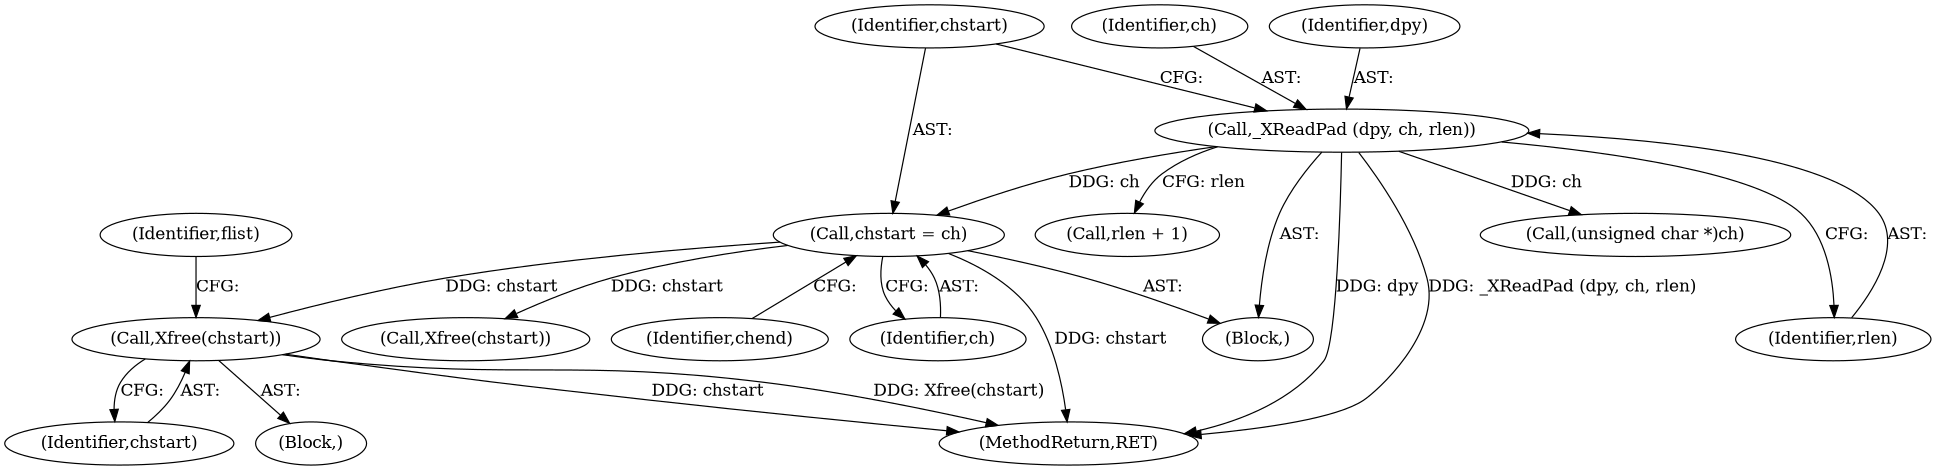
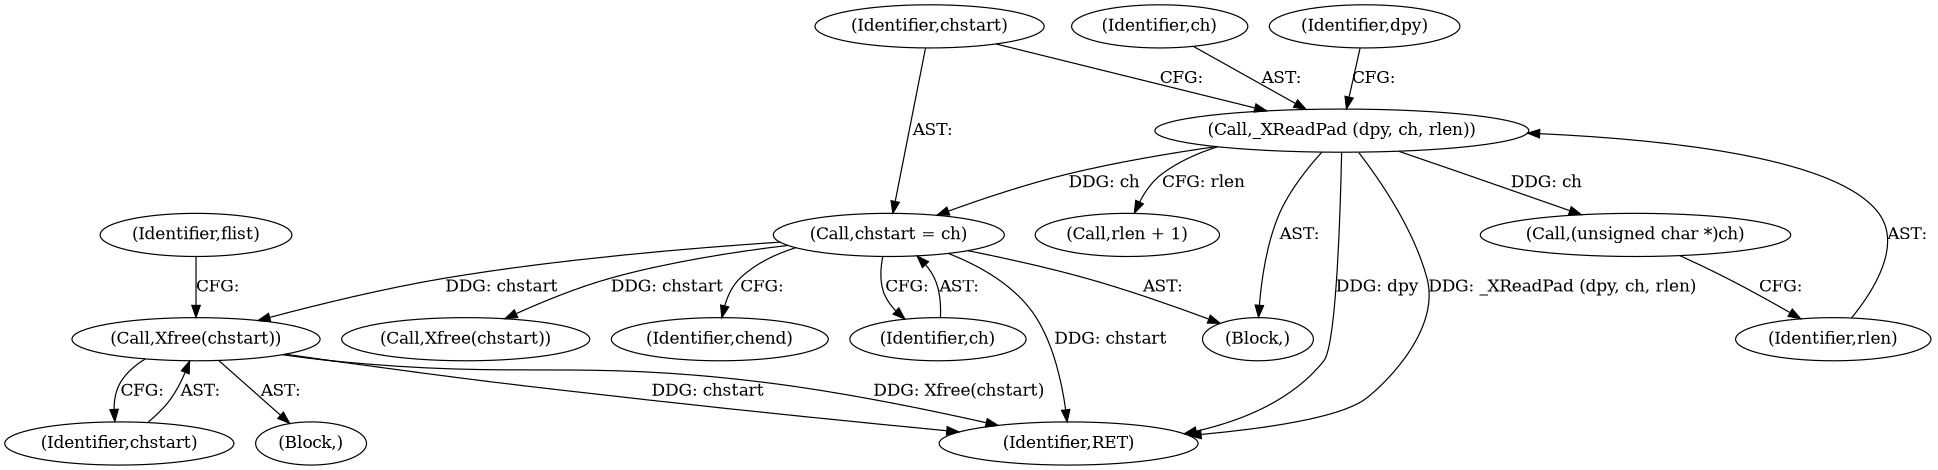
edge "(Identifier,dpy)" -> "(Call,_XReadPad (dpy, ch, rlen))": label "AST: " -> "CFG: "
edge "(Call,_XReadPad (dpy, ch, rlen))" -> "(Identifier,rlen)": now "(Call,(unsigned char *)ch)" -> "(Identifier,rlen)"
edge "(Identifier,chend)" -> "(Call,chstart = ch)": reversed
node "(MethodReturn,RET)": label "(MethodReturn,RET)" -> "(Identifier,RET)"
